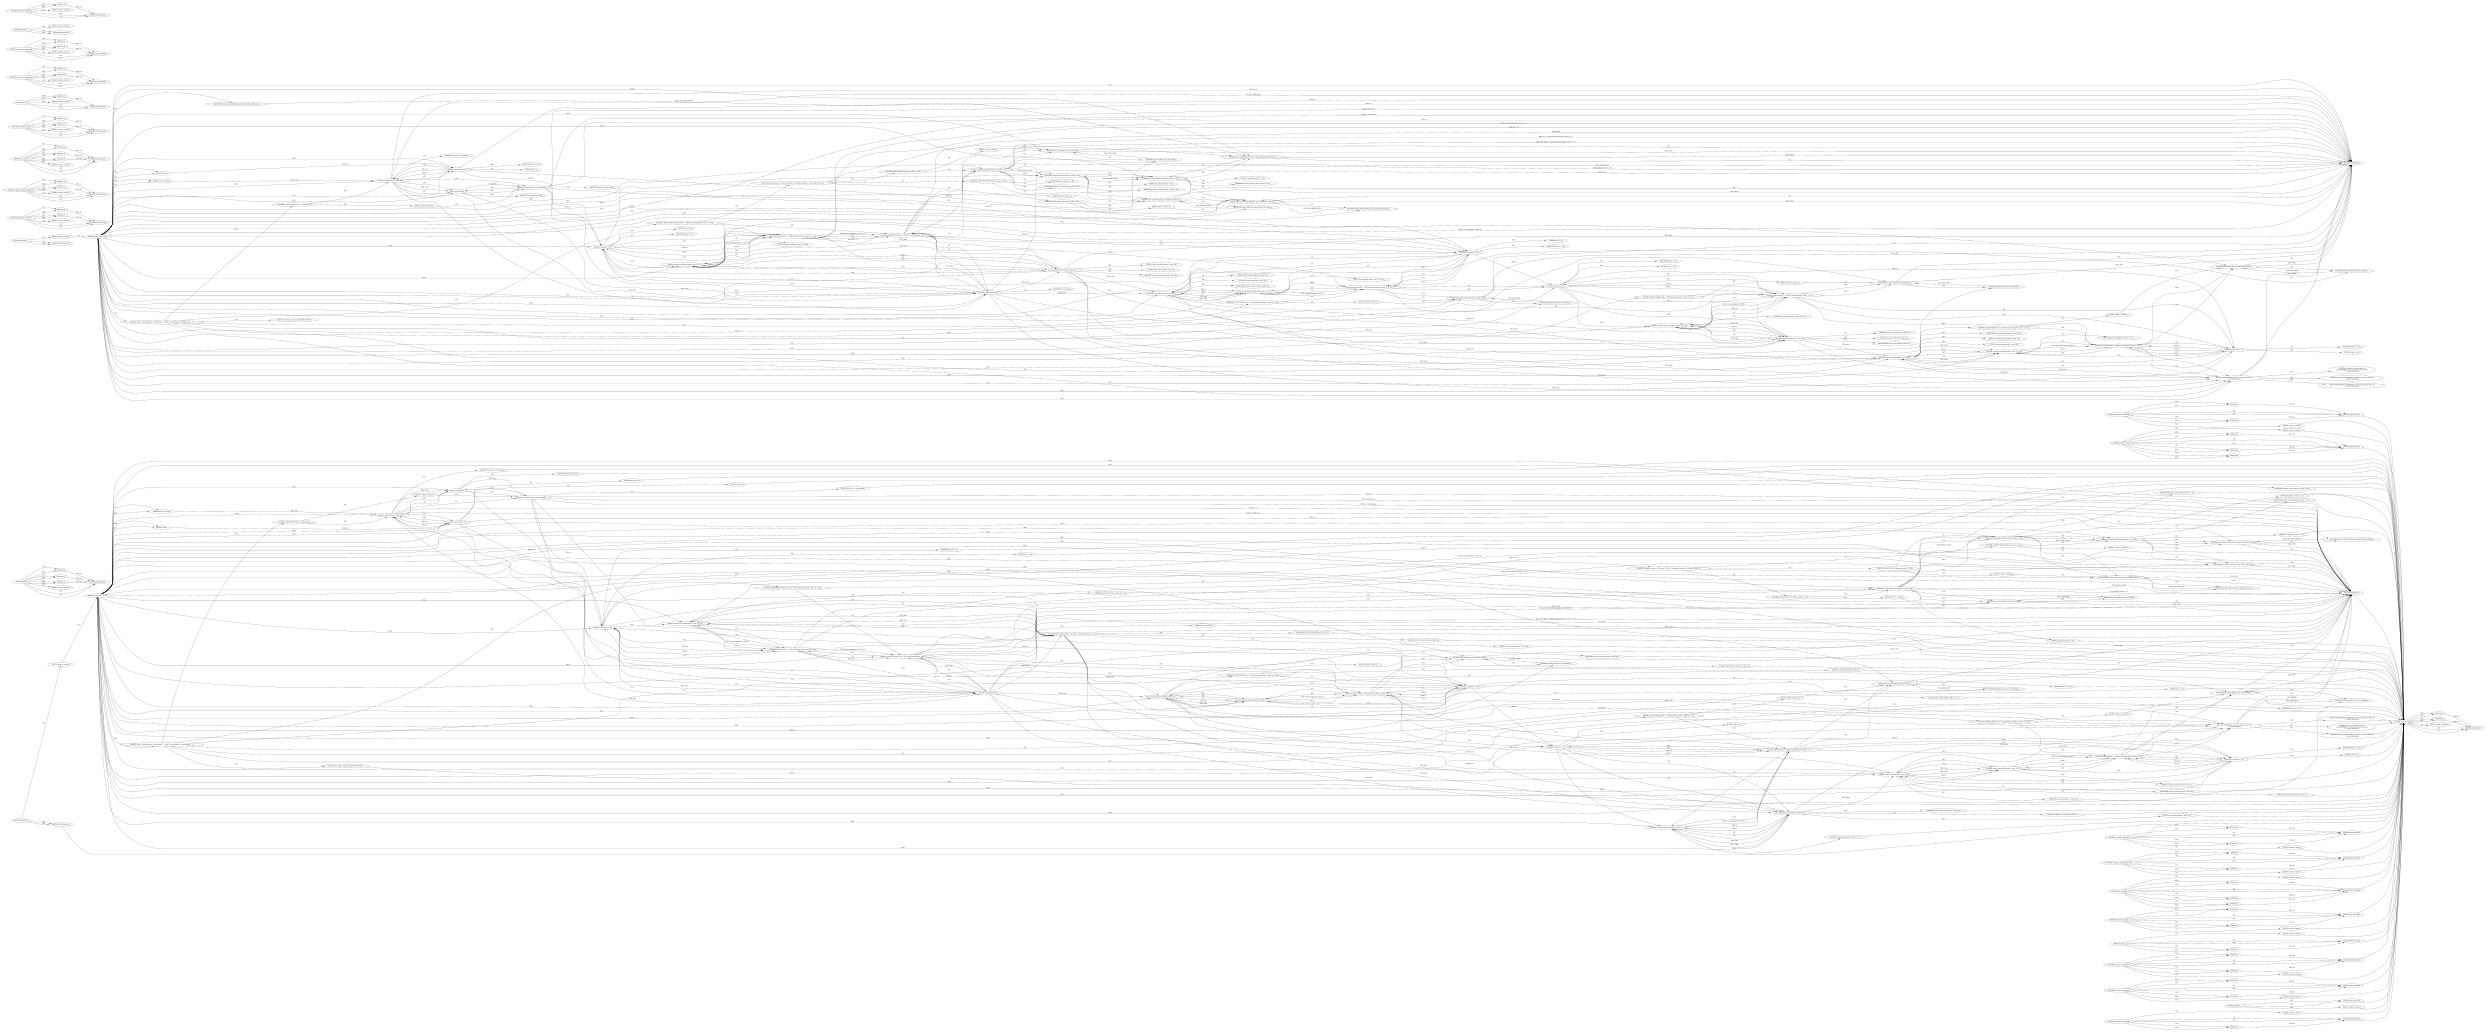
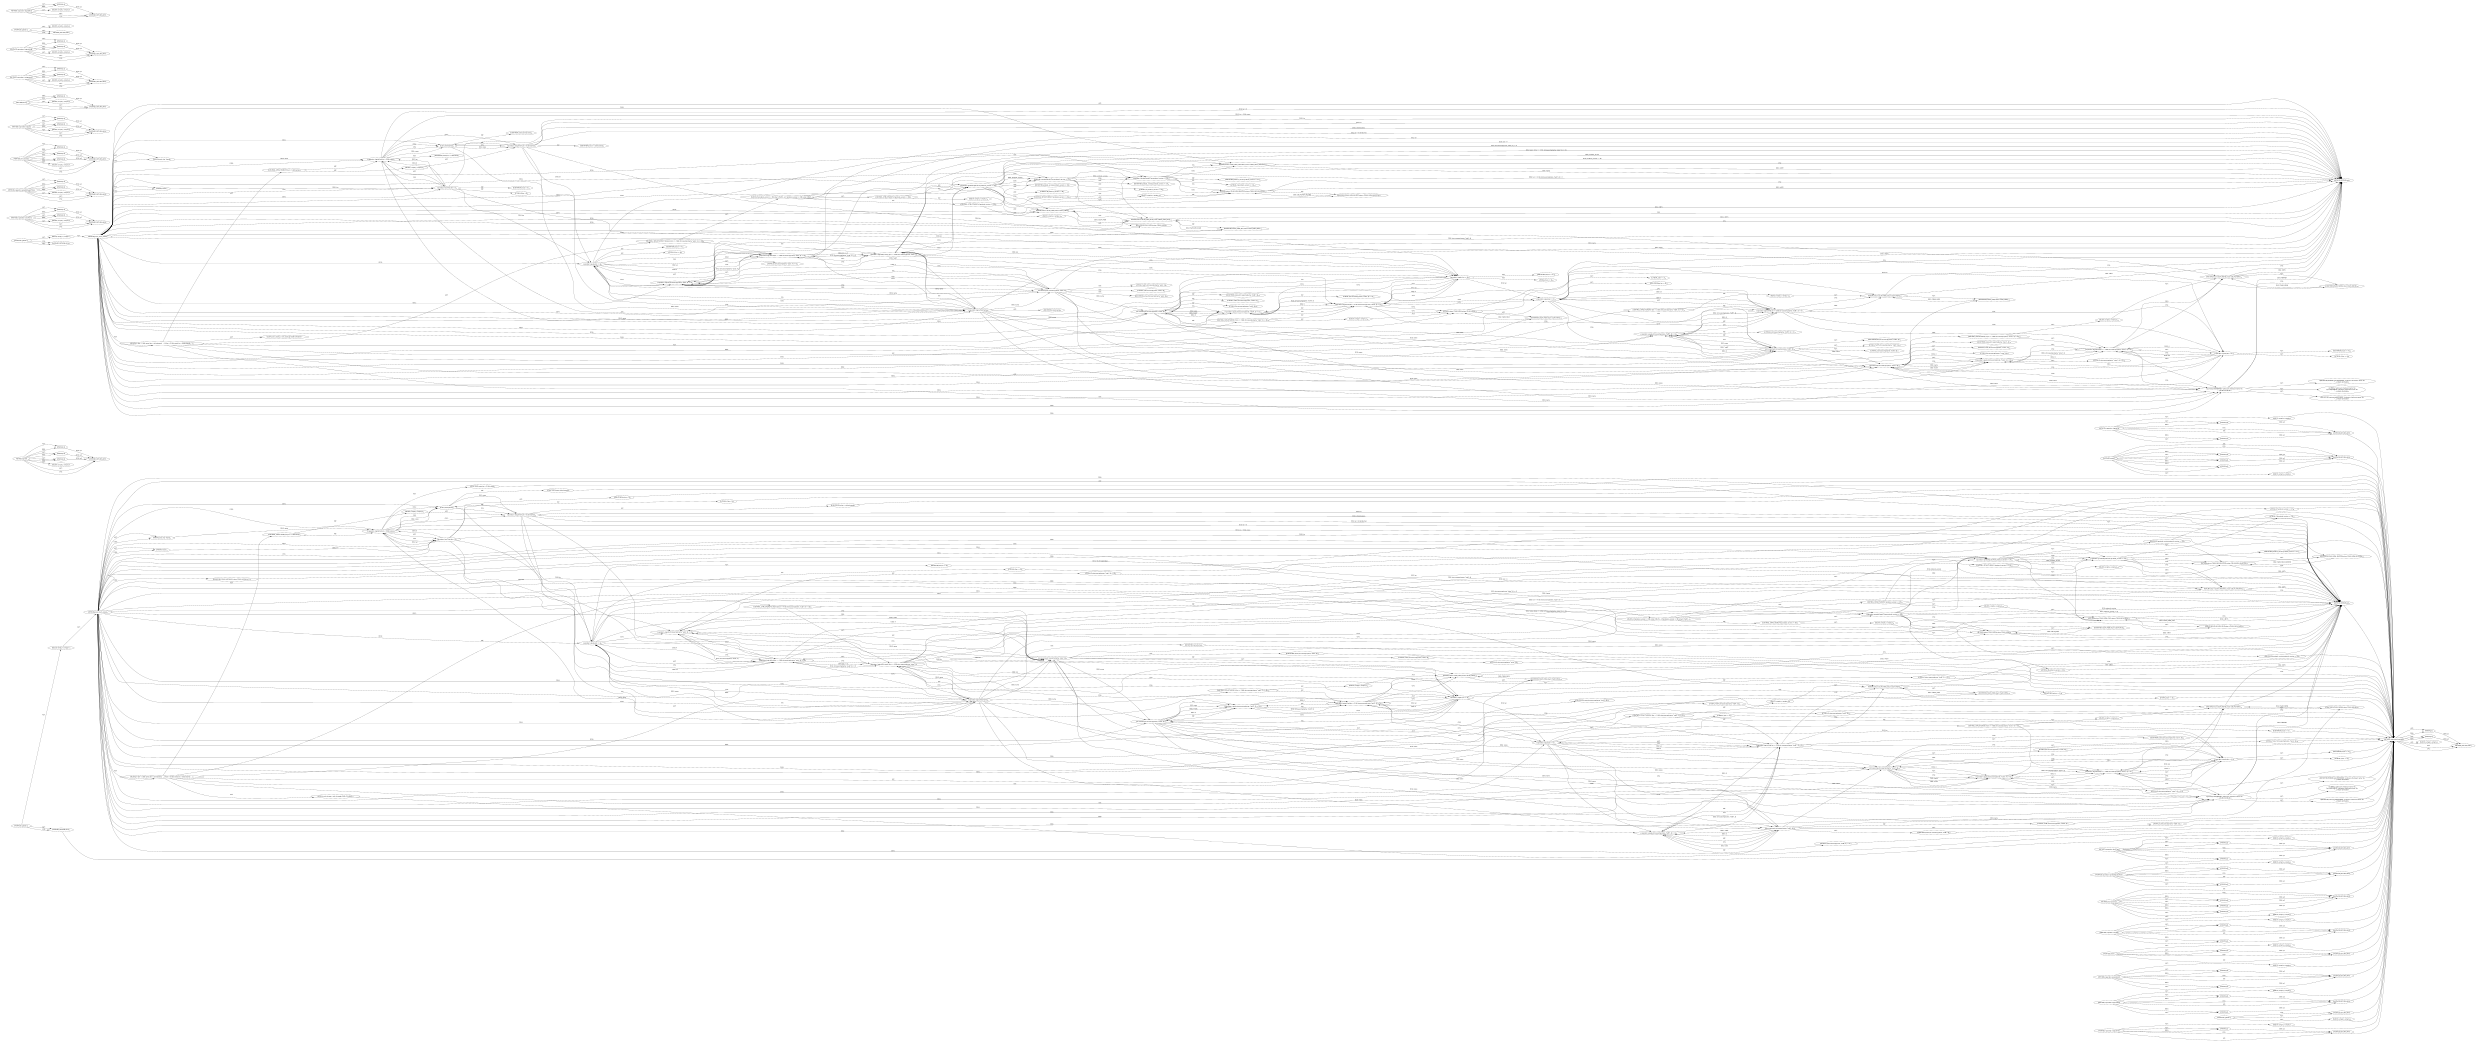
node "(IDENTIFIER,CSUM_MD4_ARCHAIC,return CSUM_MD4_ARCHAIC;)": removed
node "(IDENTIFIER,CSUM_ARCHAIC,return CSUM_ARCHAIC;)": added
